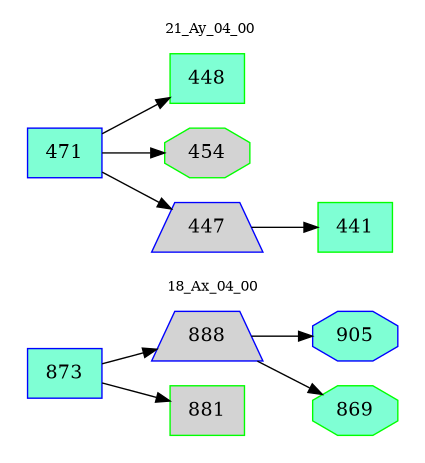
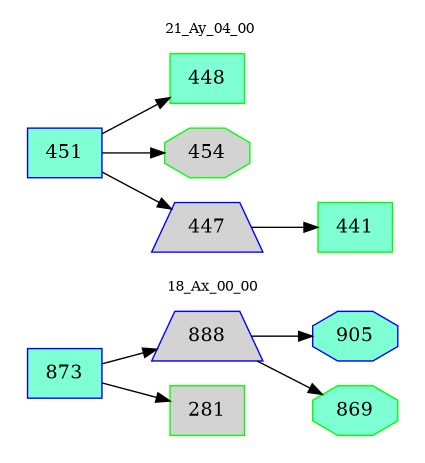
node "471": label "471" -> "451"
cluster "18_Ax_04_00": label "18_Ax_04_00" -> "18_Ax_00_00"
node "881": label "881" -> "281"
